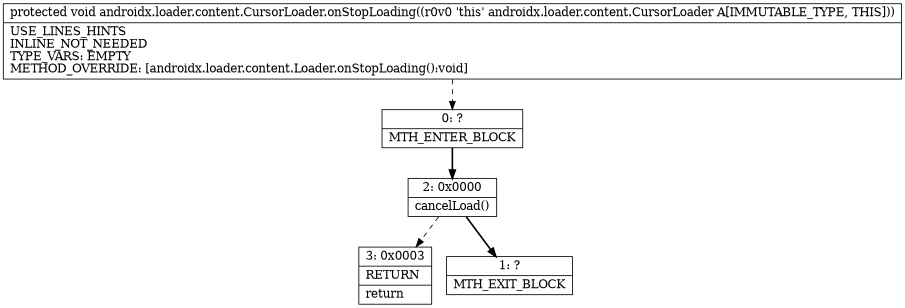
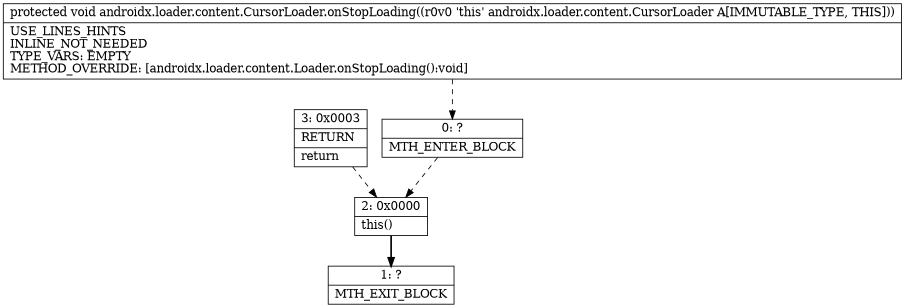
edge "0: ?" -> "2: 0x0000": style bold -> dashed
node "2: 0x0000": text "cancelLoad()" -> "this()"
edge "2: 0x0000" -> "3: 0x0003": reversed
